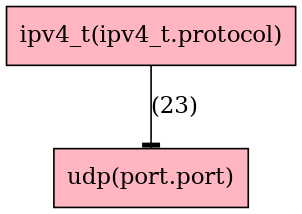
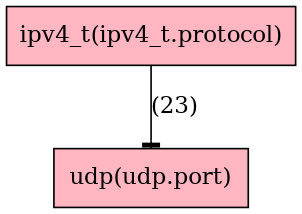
node "udp(port.port)": label "udp(port.port)" -> "udp(udp.port)"
